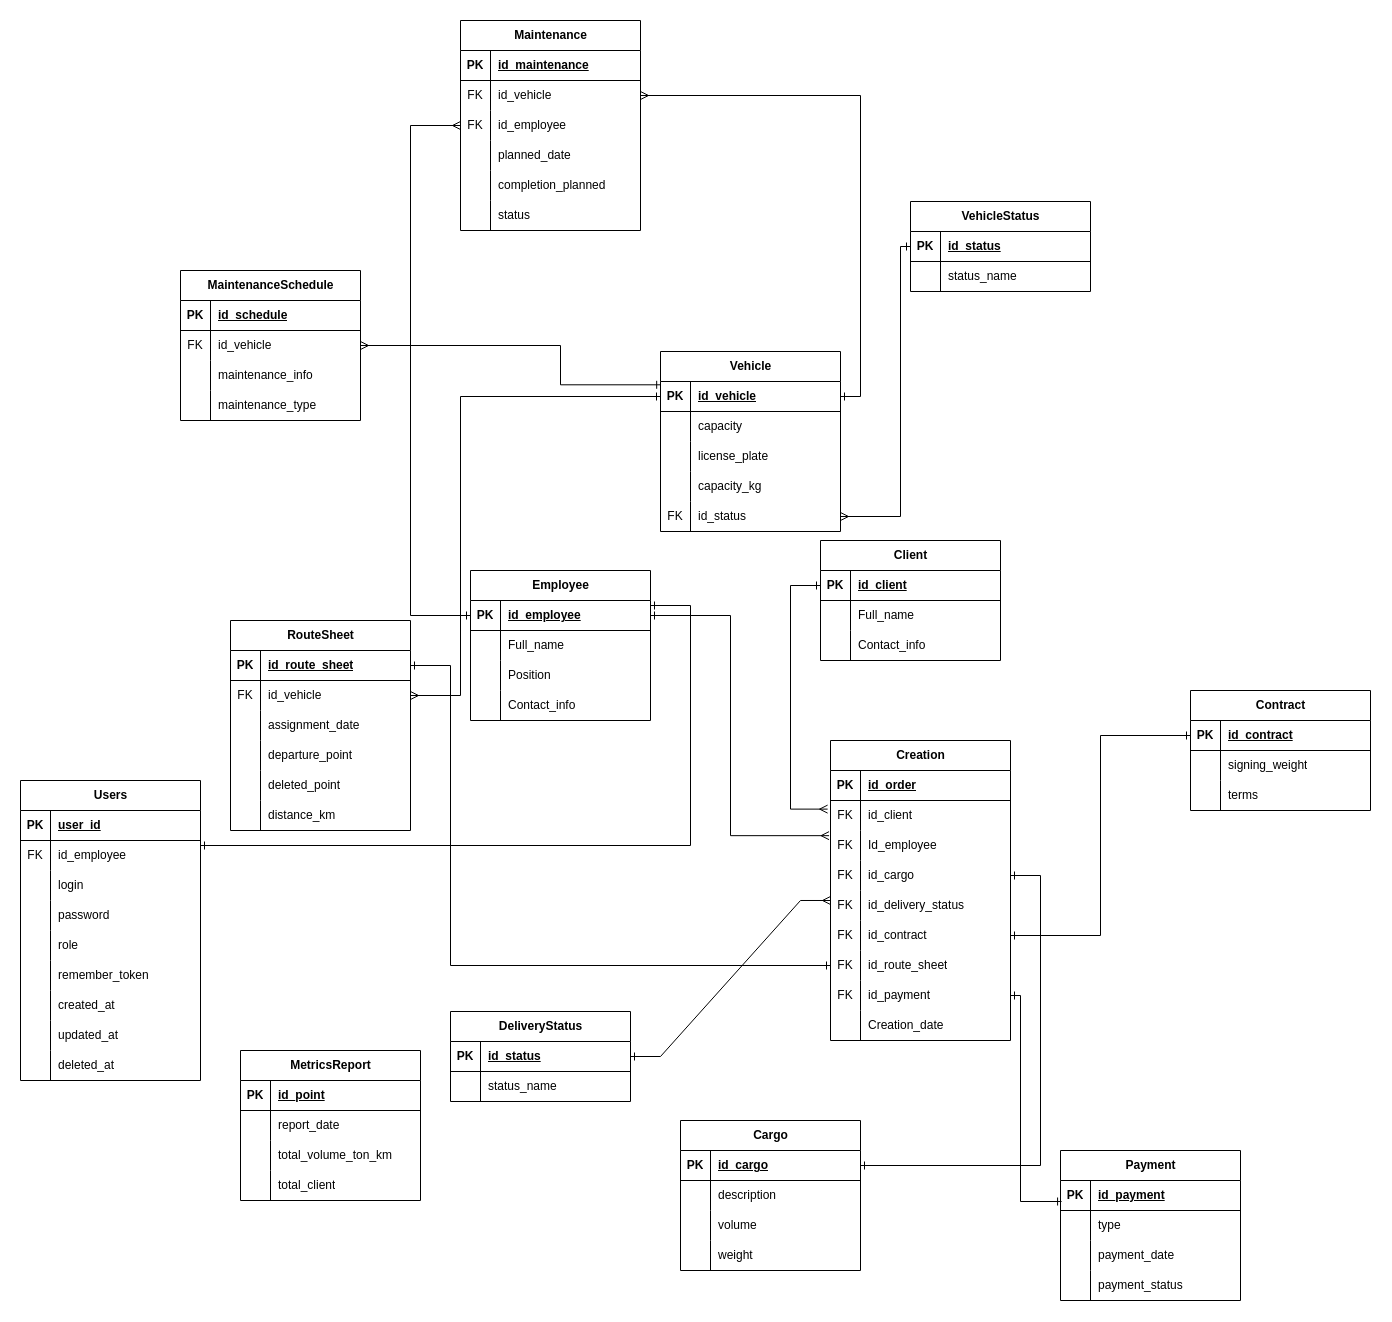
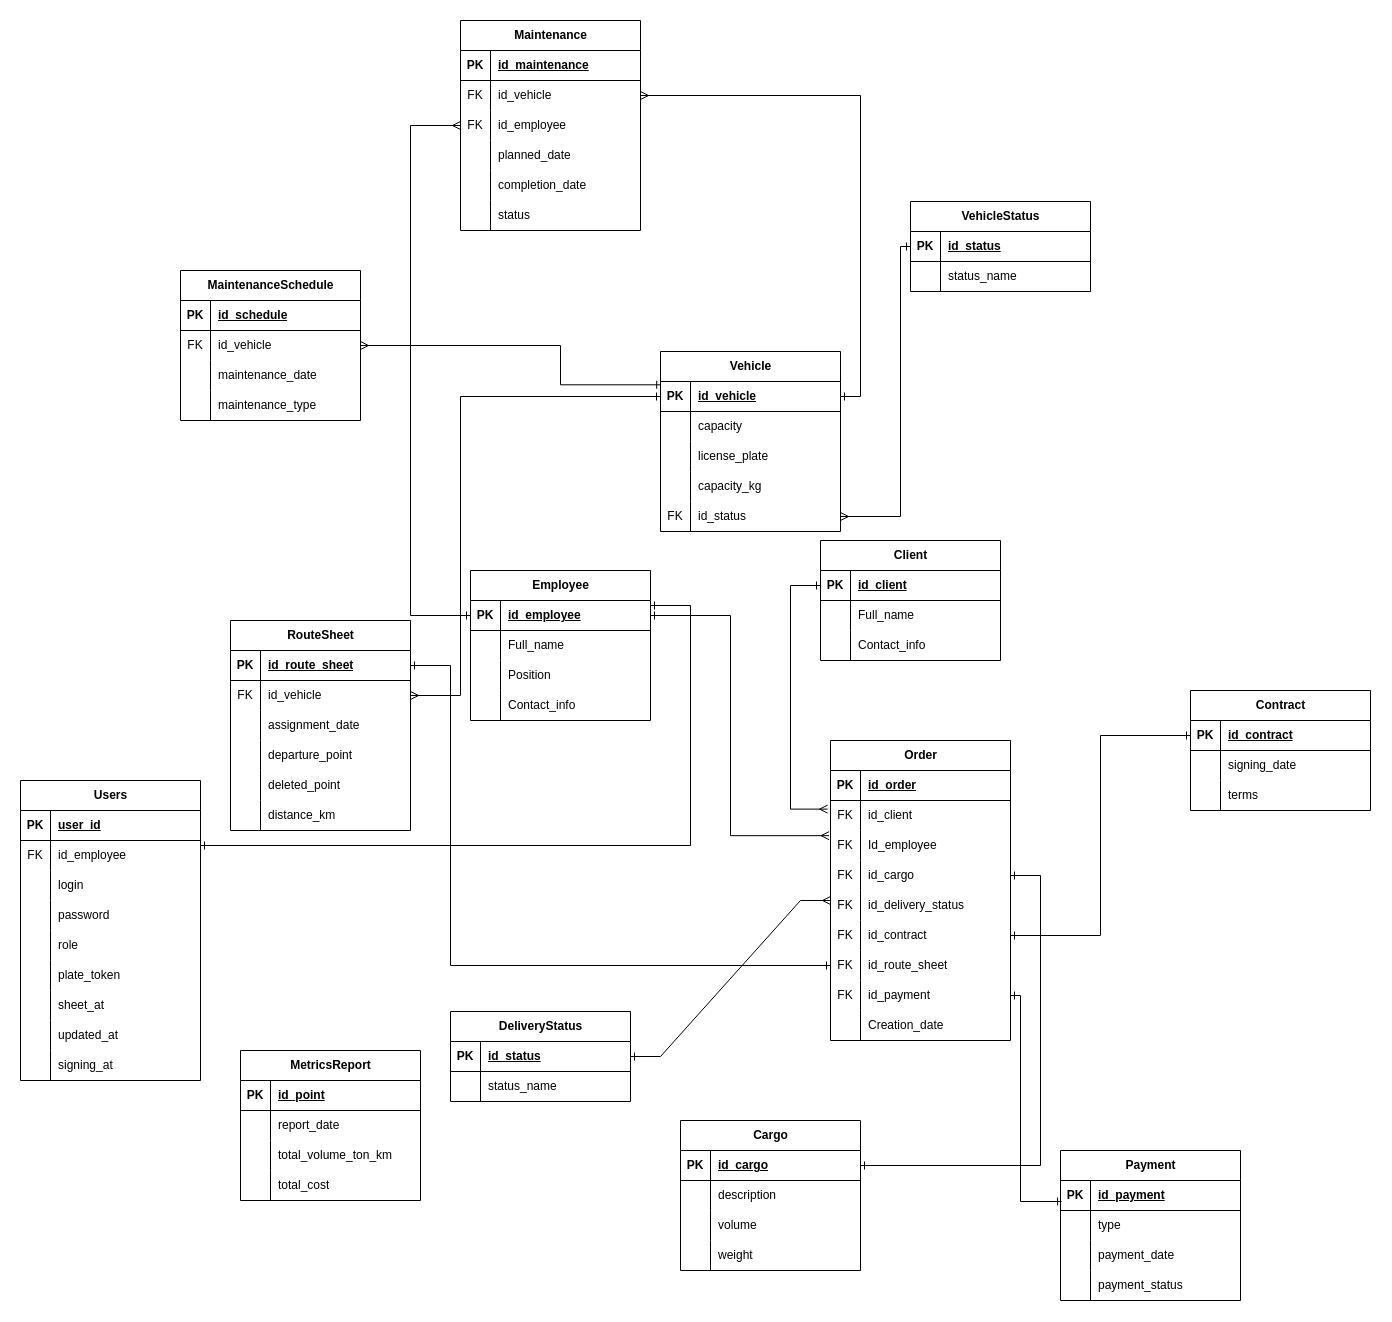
node "completion_planned": label "completion_planned" -> "completion_date"
node "maintenance_info": label "maintenance_info" -> "maintenance_date"
node "Creation": label "Creation" -> "Order"
node "signing_weight": label "signing_weight" -> "signing_date"
node "remember_token": label "remember_token" -> "plate_token"
node "created_at": label "created_at" -> "sheet_at"
node "deleted_at": label "deleted_at" -> "signing_at"
node "total_client": label "total_client" -> "total_cost"
